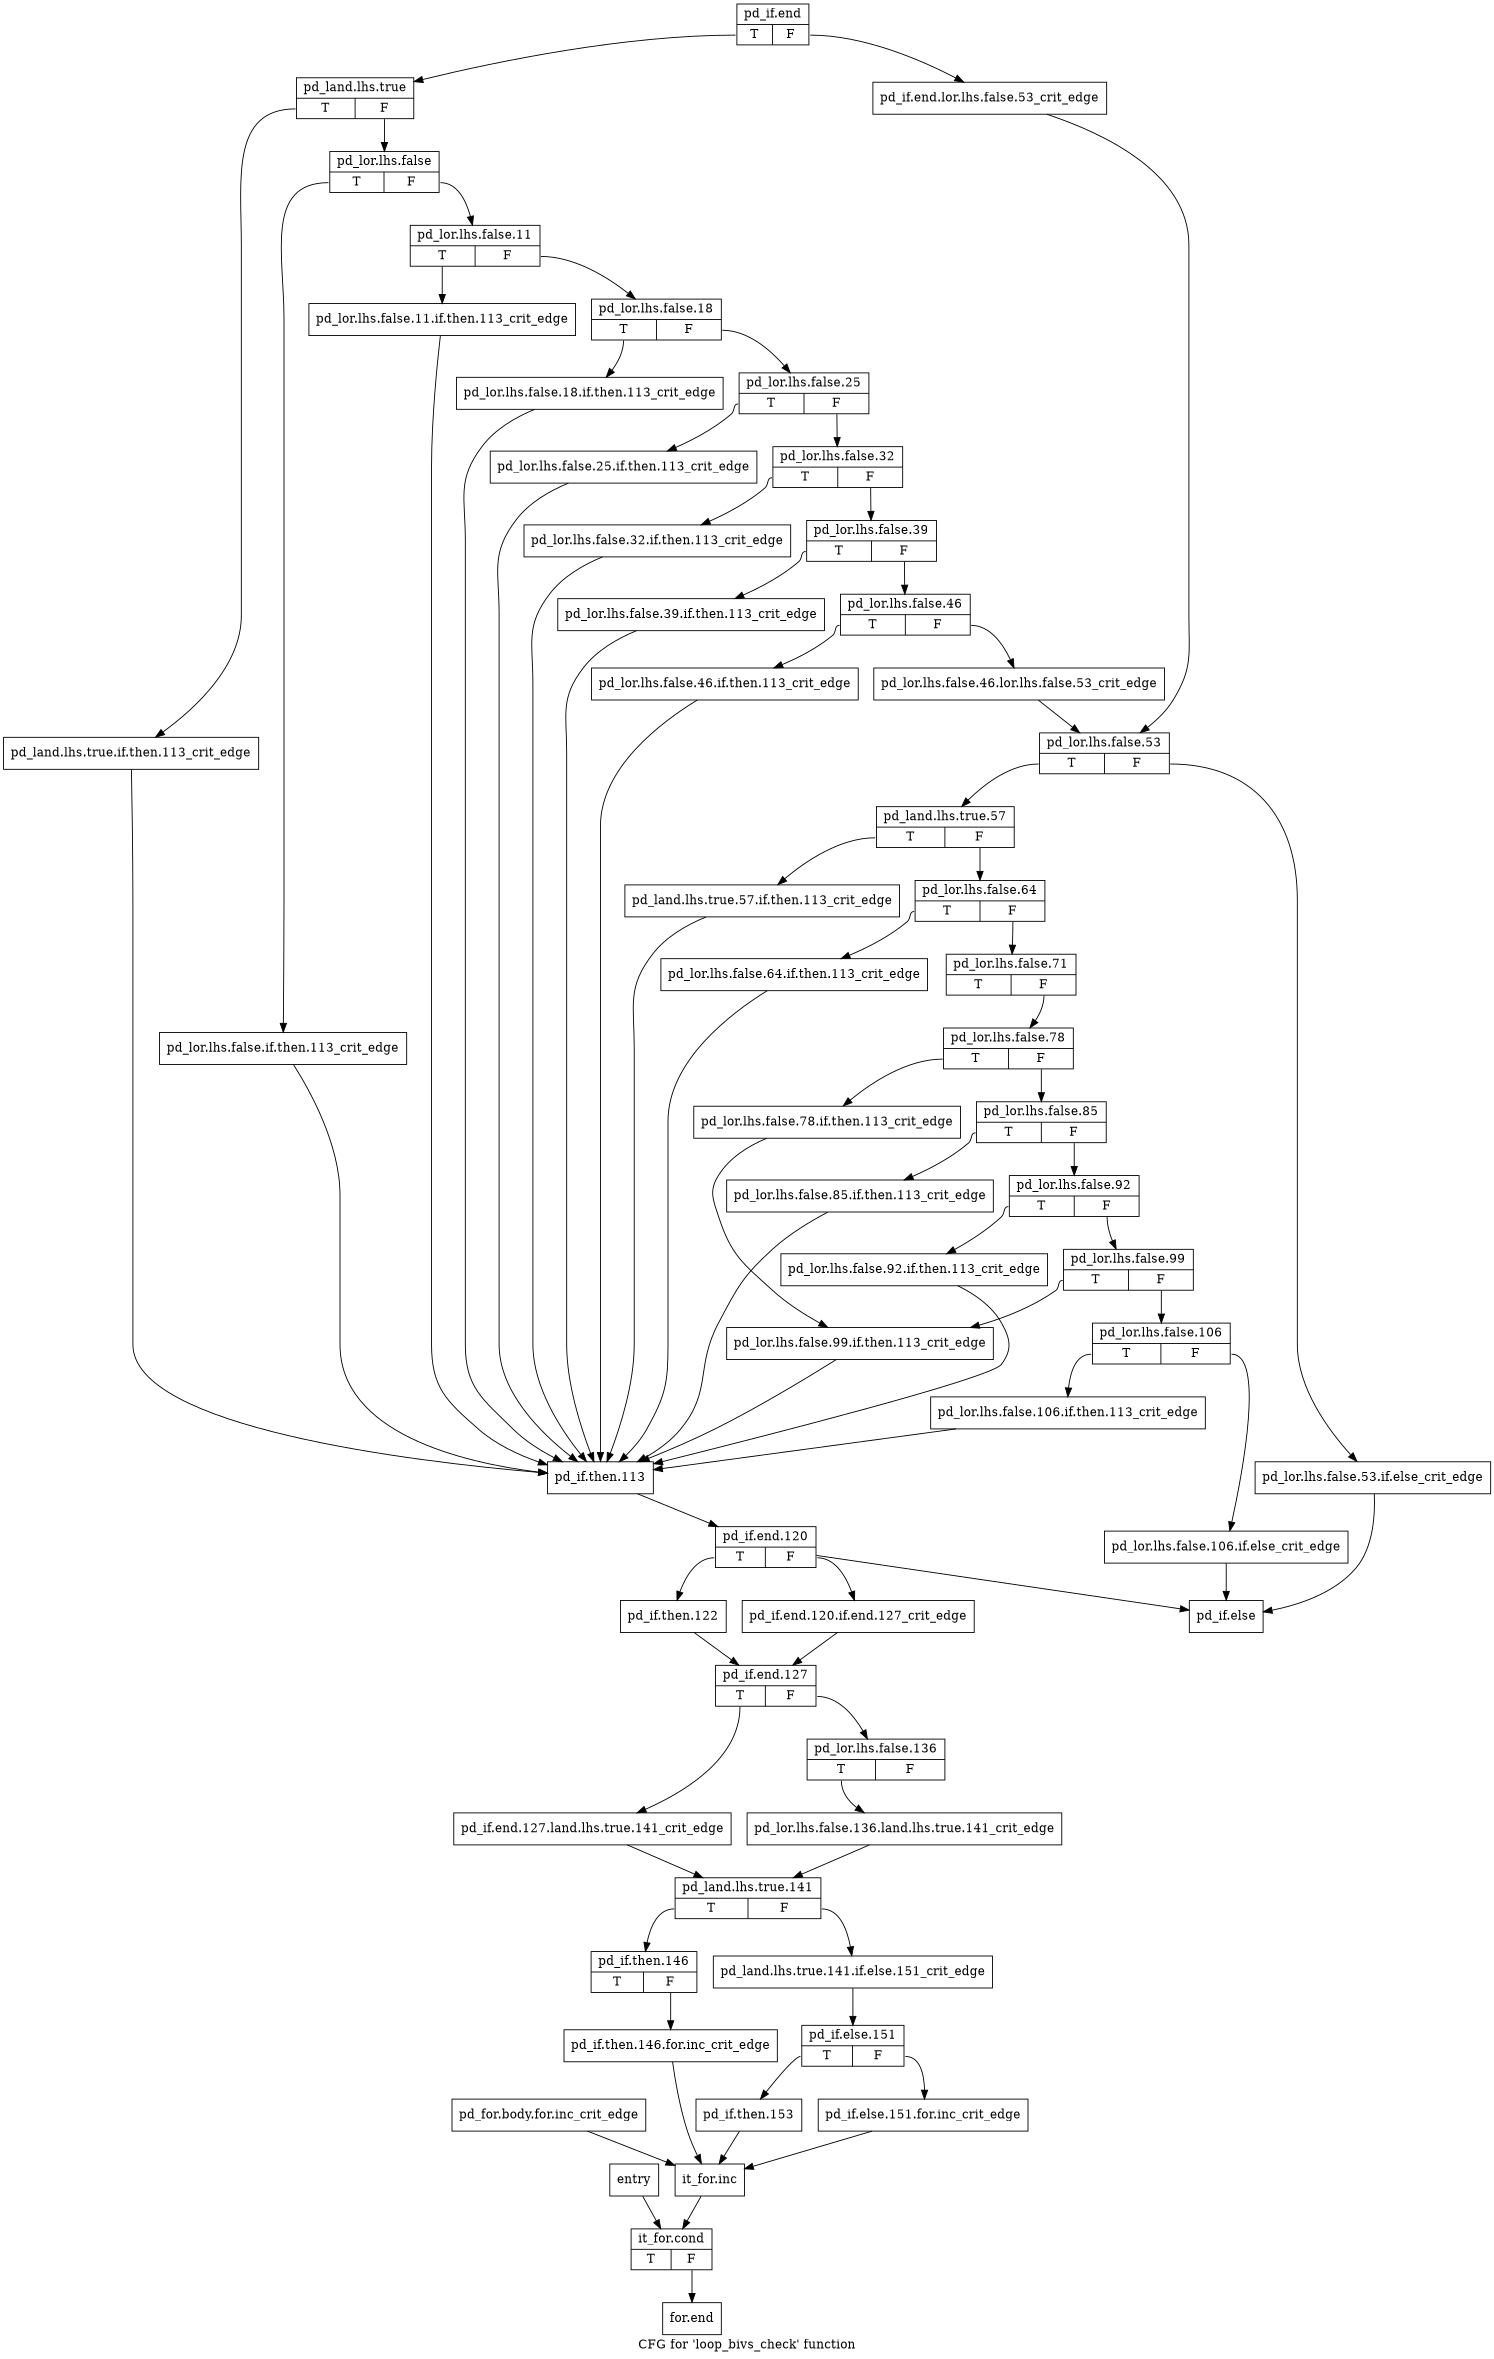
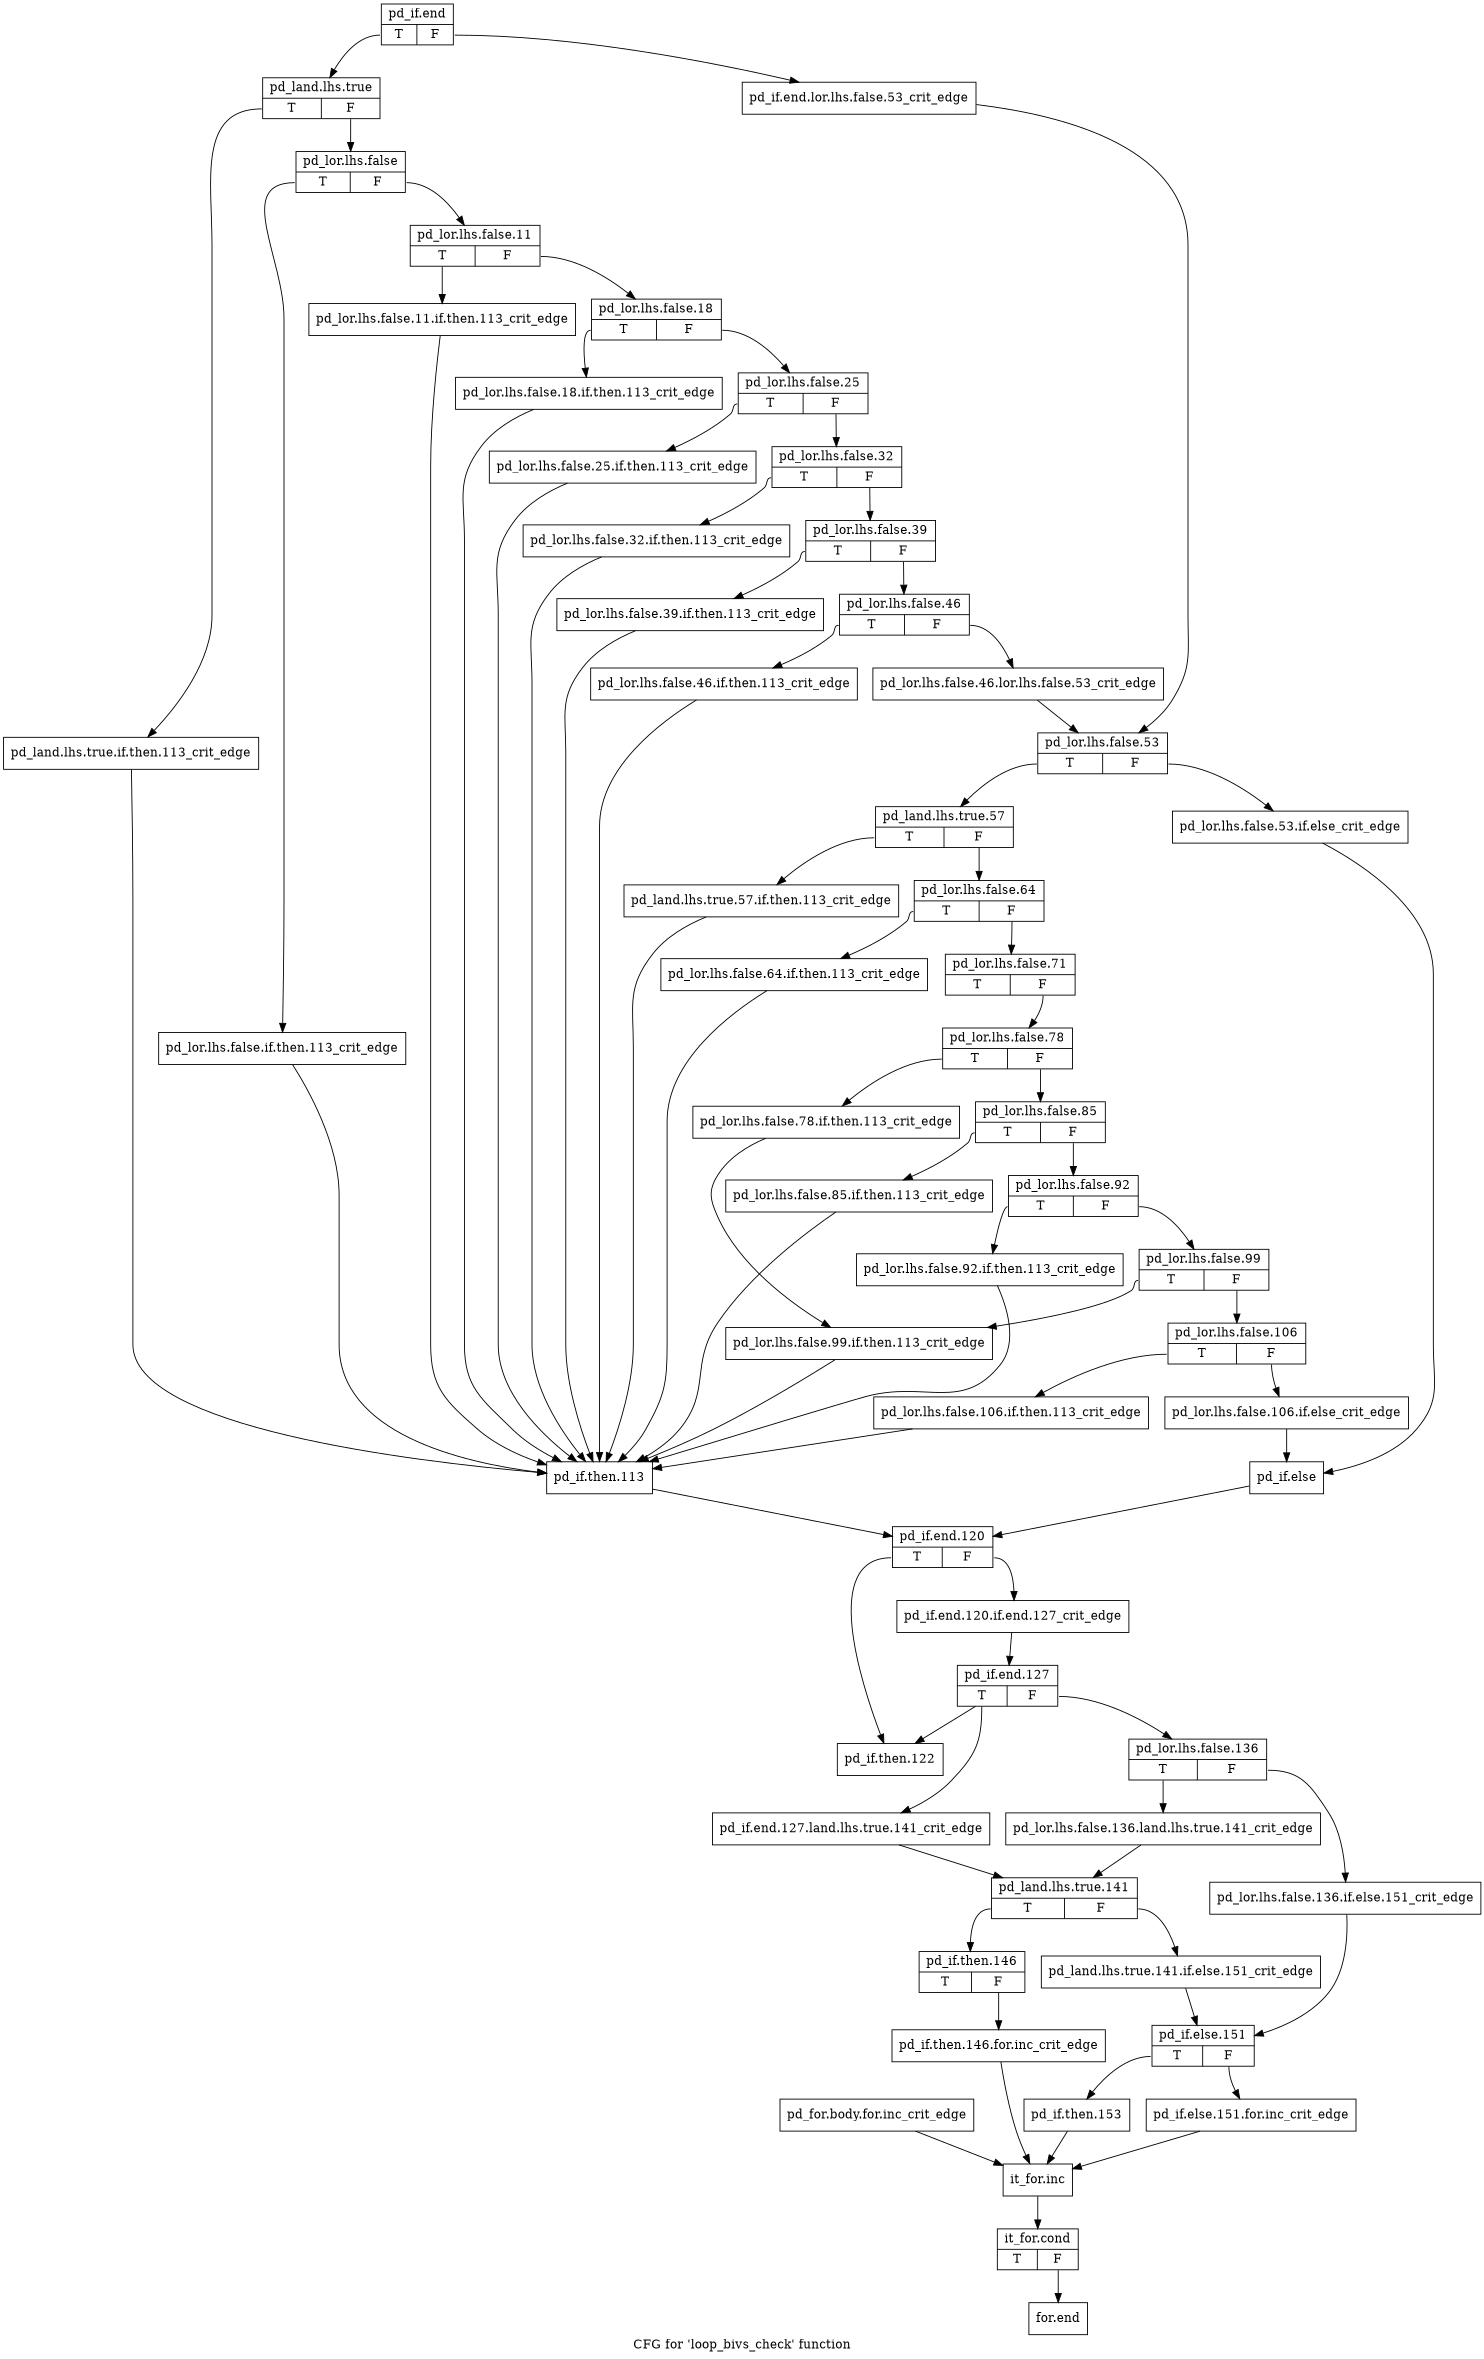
edge "pd_if.end.120" -> "pd_if.else": reversed
edge "pd_if.then.122" -> "pd_if.end.127": reversed
node "pd_lor.lhs.false.136.if.else.151_crit_edge": added
node "entry": removed
